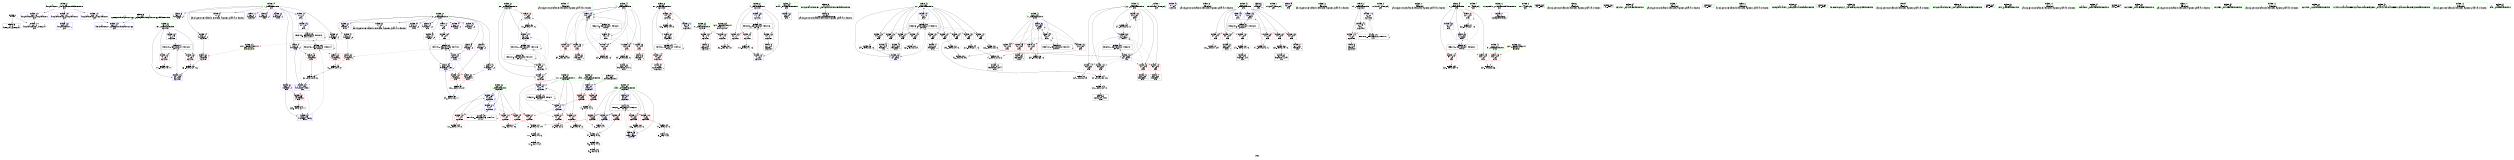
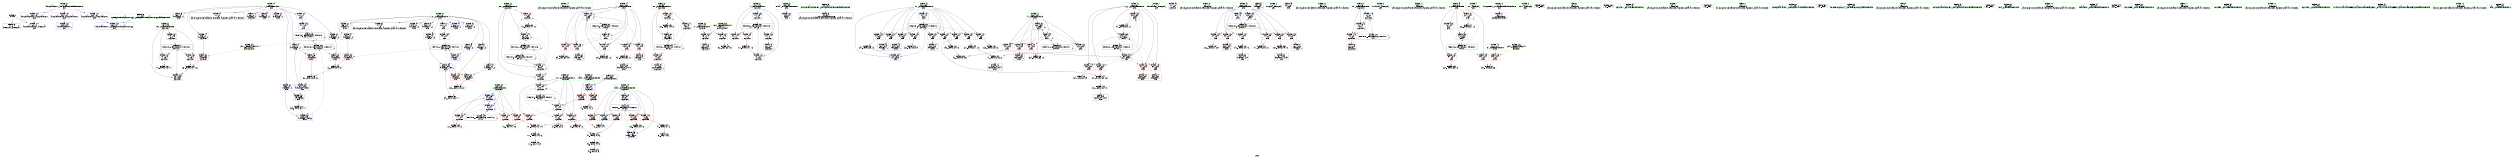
node "NodeID: 45": text "res" -> "main"
node "NodeID: 157": text "cin" -> "main"
